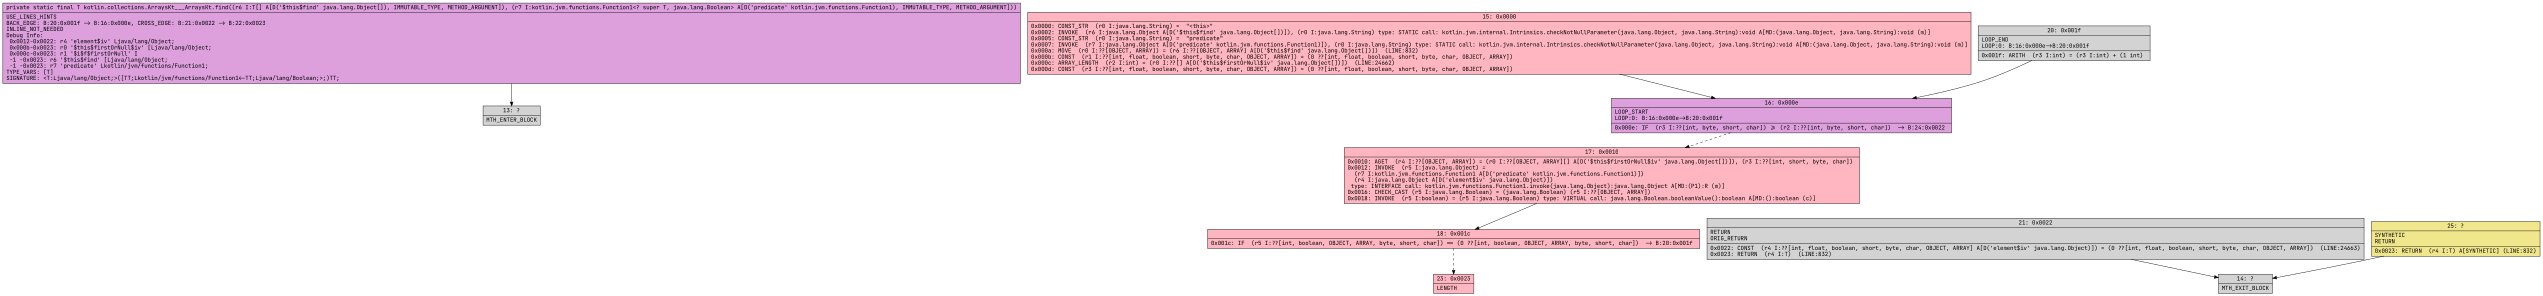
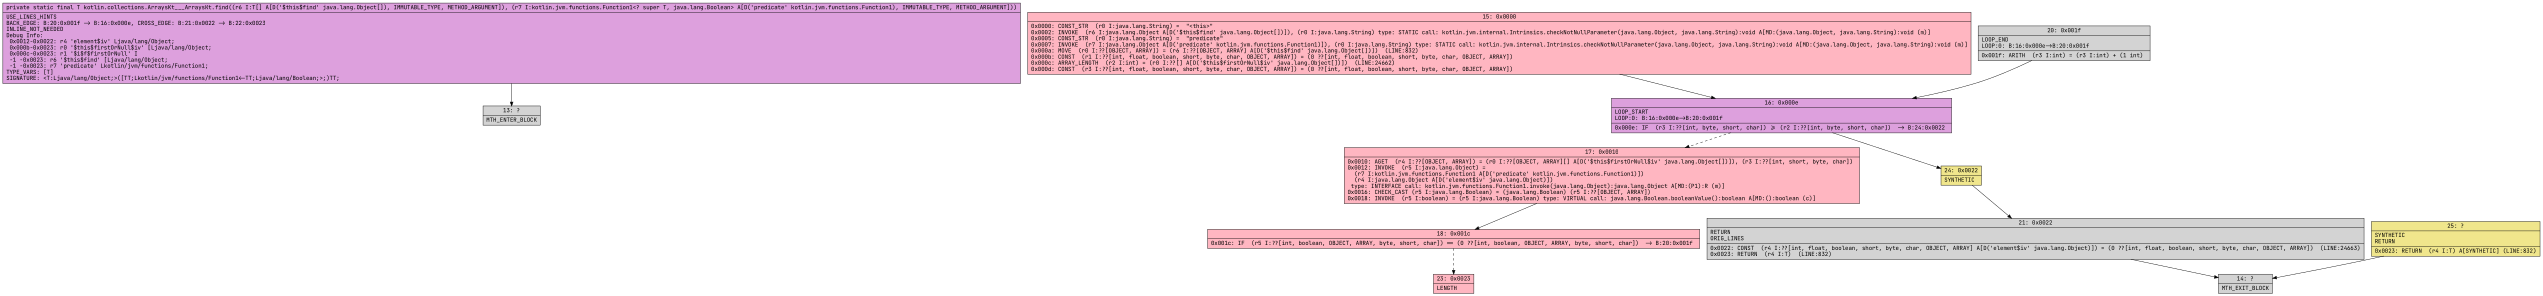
node "24: 0x0022": added
node "21: 0x0022": text "ORIG_RETURN" -> "ORIG_LINES"
